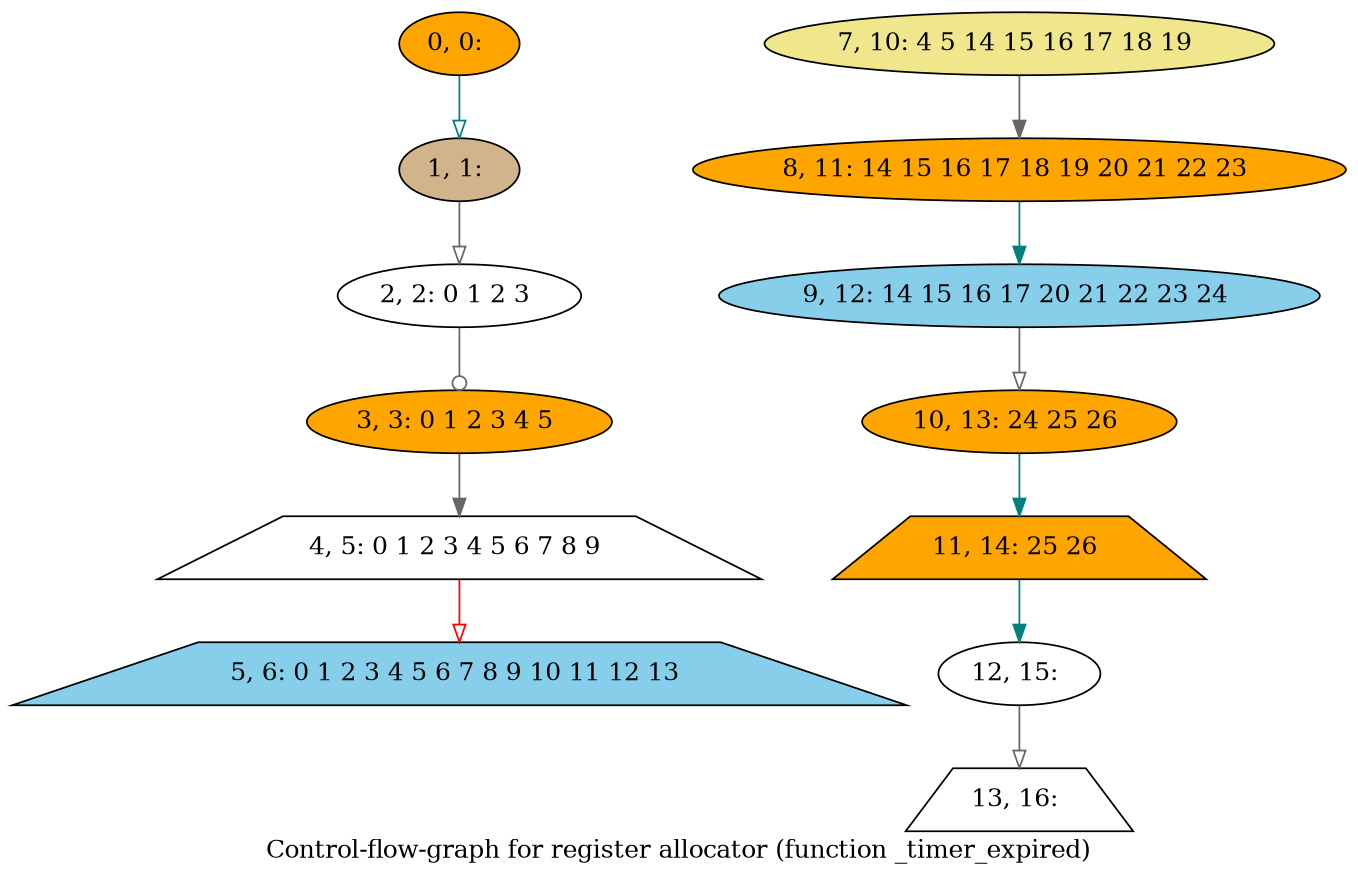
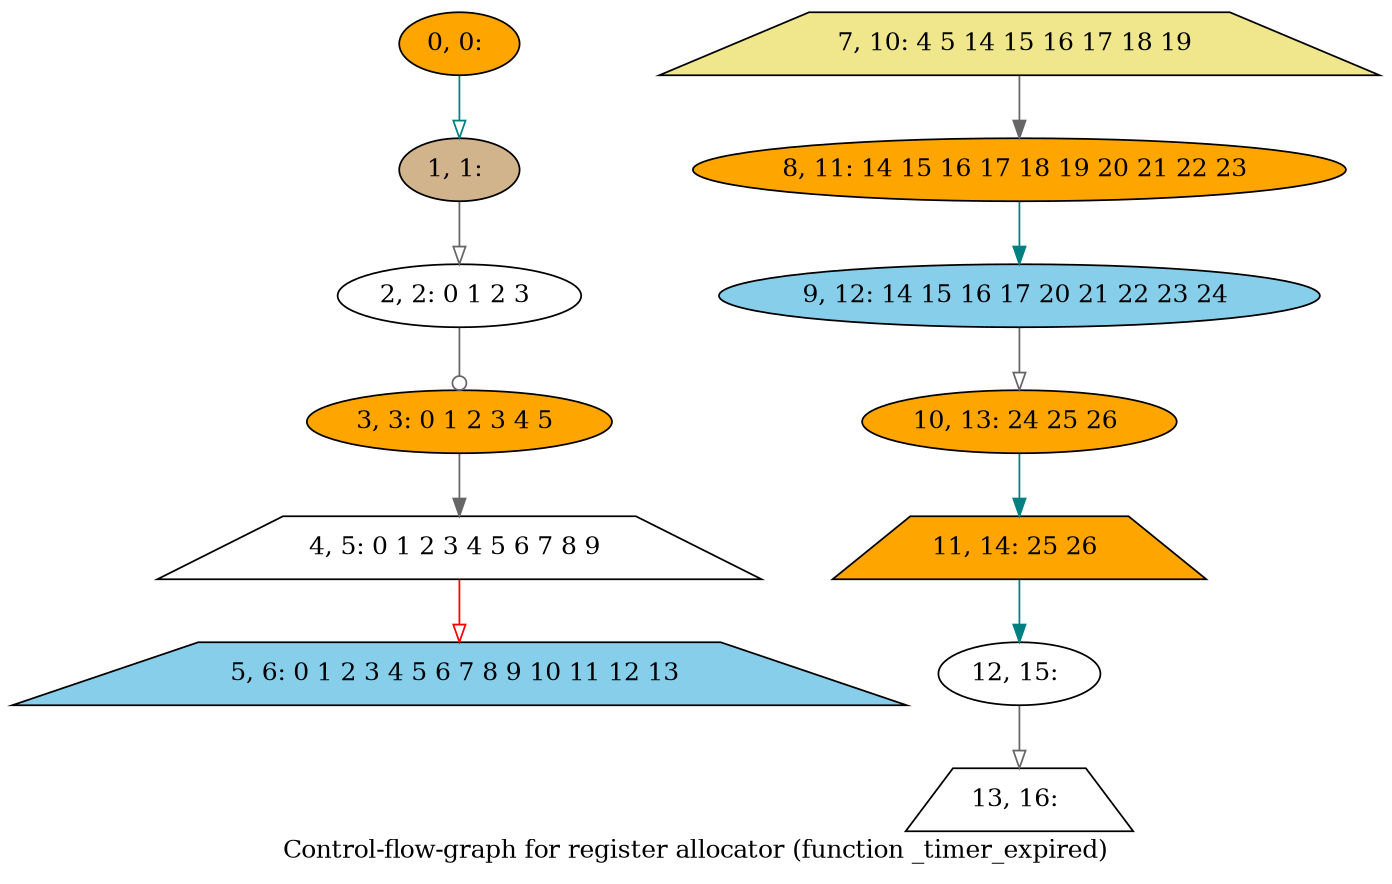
node "7, 10: 4 5 14 15 16 17 18 19": shape ellipse -> trapezium
